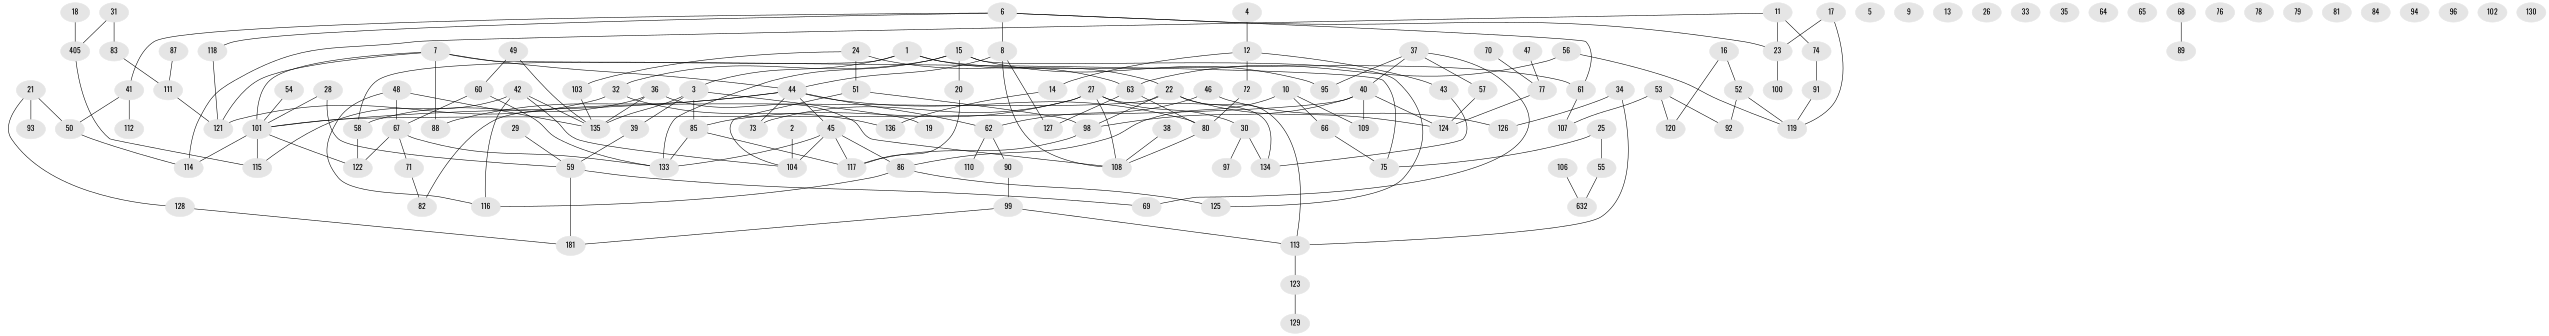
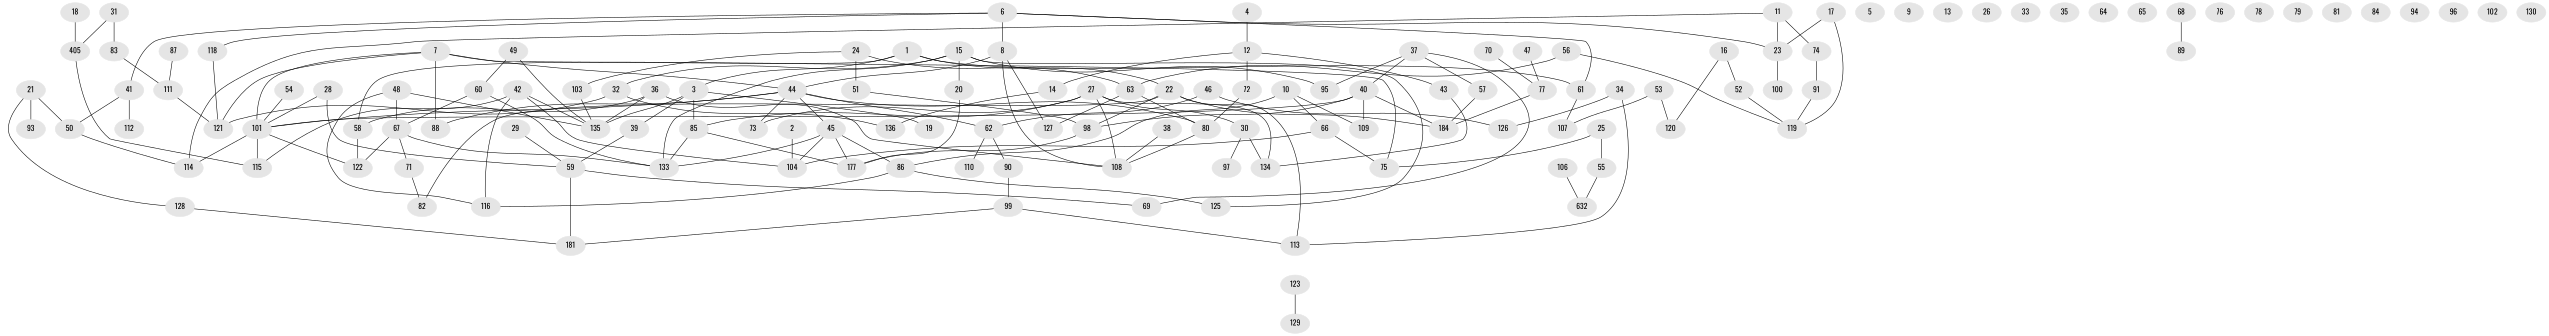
edge "51" -- "104": now "66" -- "104"
node "124": label "124" -> "184"
node "92": removed
node "117": label "117" -> "177"
edge "113" -- "123": removed
